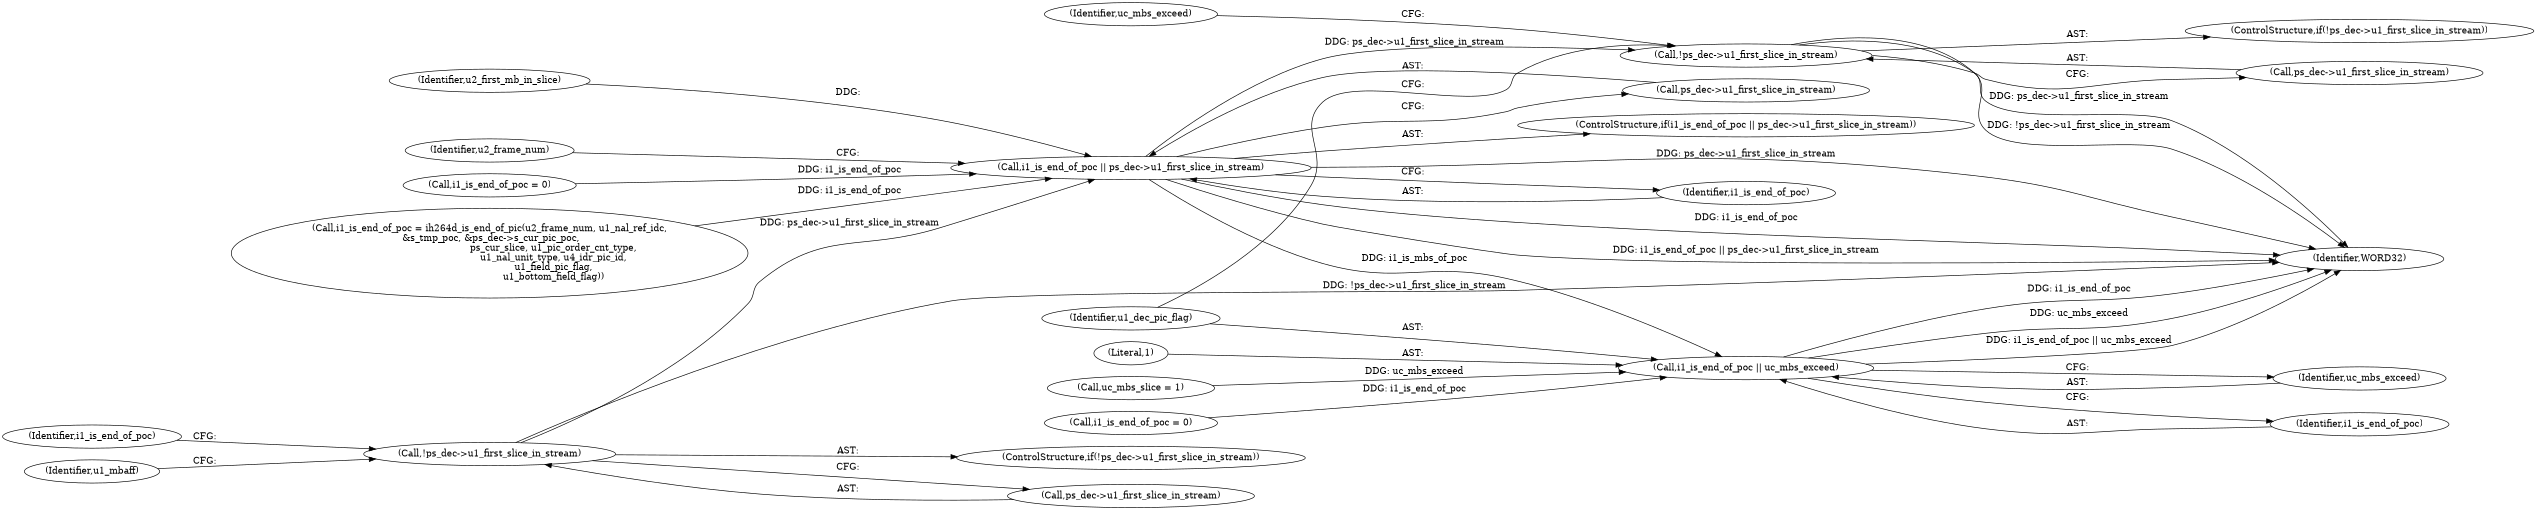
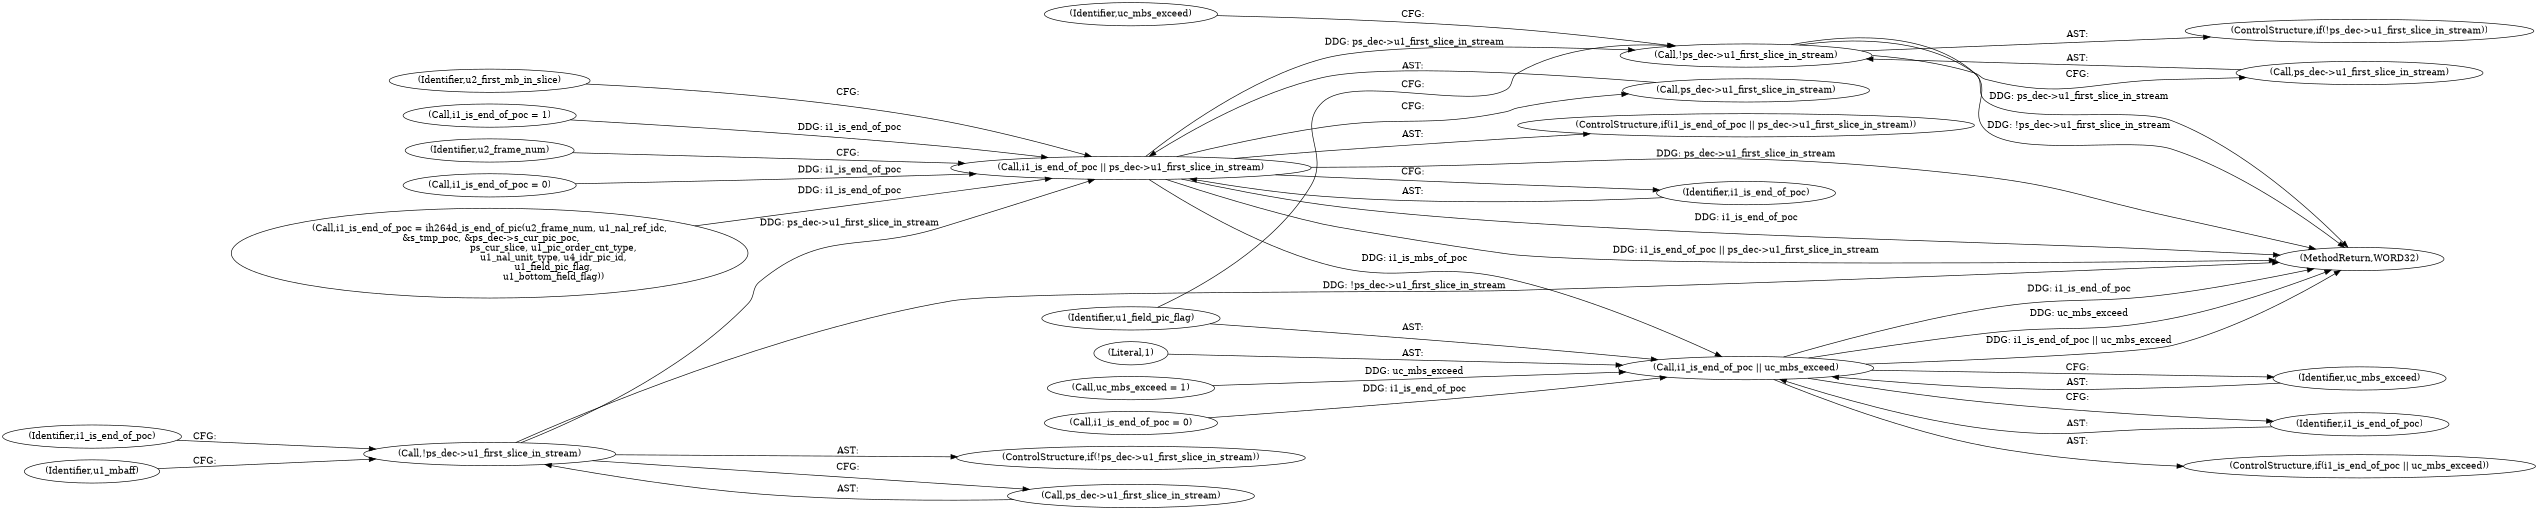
edge "(Identifier,u2_first_mb_in_slice)" -> "(Call,i1_is_end_of_poc || ps_dec->u1_first_slice_in_stream)": label "DDG: " -> "CFG: "
node "(Call,i1_is_end_of_poc = 1)": added
node "(Identifier,WORD32)": label "(Identifier,WORD32)" -> "(MethodReturn,WORD32)"
node "(Identifier,u1_dec_pic_flag)": label "(Identifier,u1_dec_pic_flag)" -> "(Identifier,u1_field_pic_flag)"
node "(Call,uc_mbs_slice = 1)": label "(Call,uc_mbs_slice = 1)" -> "(Call,uc_mbs_exceed = 1)"
node "(ControlStructure,if(i1_is_end_of_poc || uc_mbs_exceed))": added
